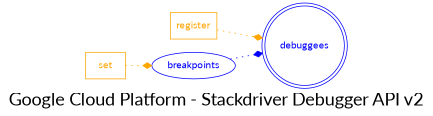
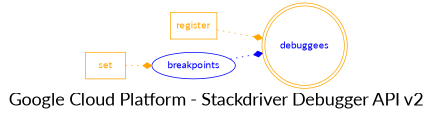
node "debuggees": color blue -> orange
